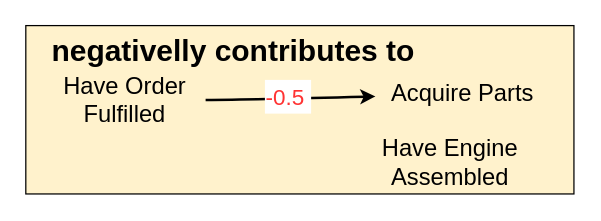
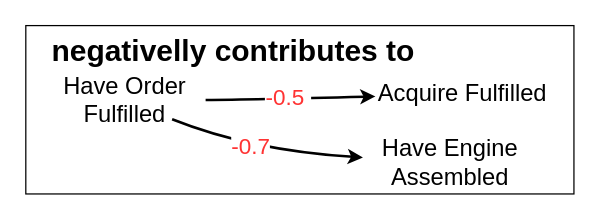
node "Acquire Parts": label "Acquire Parts" -> "Acquire Fulfilled"
node "negativelly contributes to": fillcolor #fff2cc -> #ffffff
edge "Have Order Fulfilled" -> "Have Engine Assembled": added, label "-0.7"
